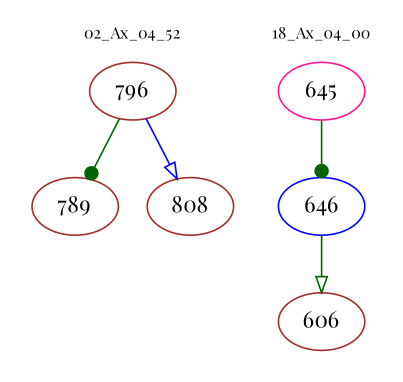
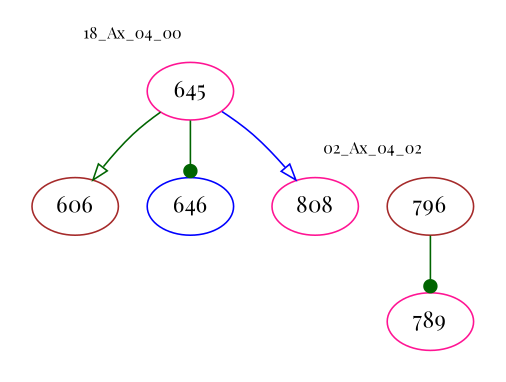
cluster "02_Ax_04_52": label "02_Ax_04_52" -> "02_Ax_04_02"
edge "796" -> "808": now "645" -> "808"
node "789": color brown -> deeppink
node "808": color brown -> deeppink
edge "646" -> "606": now "645" -> "606"
